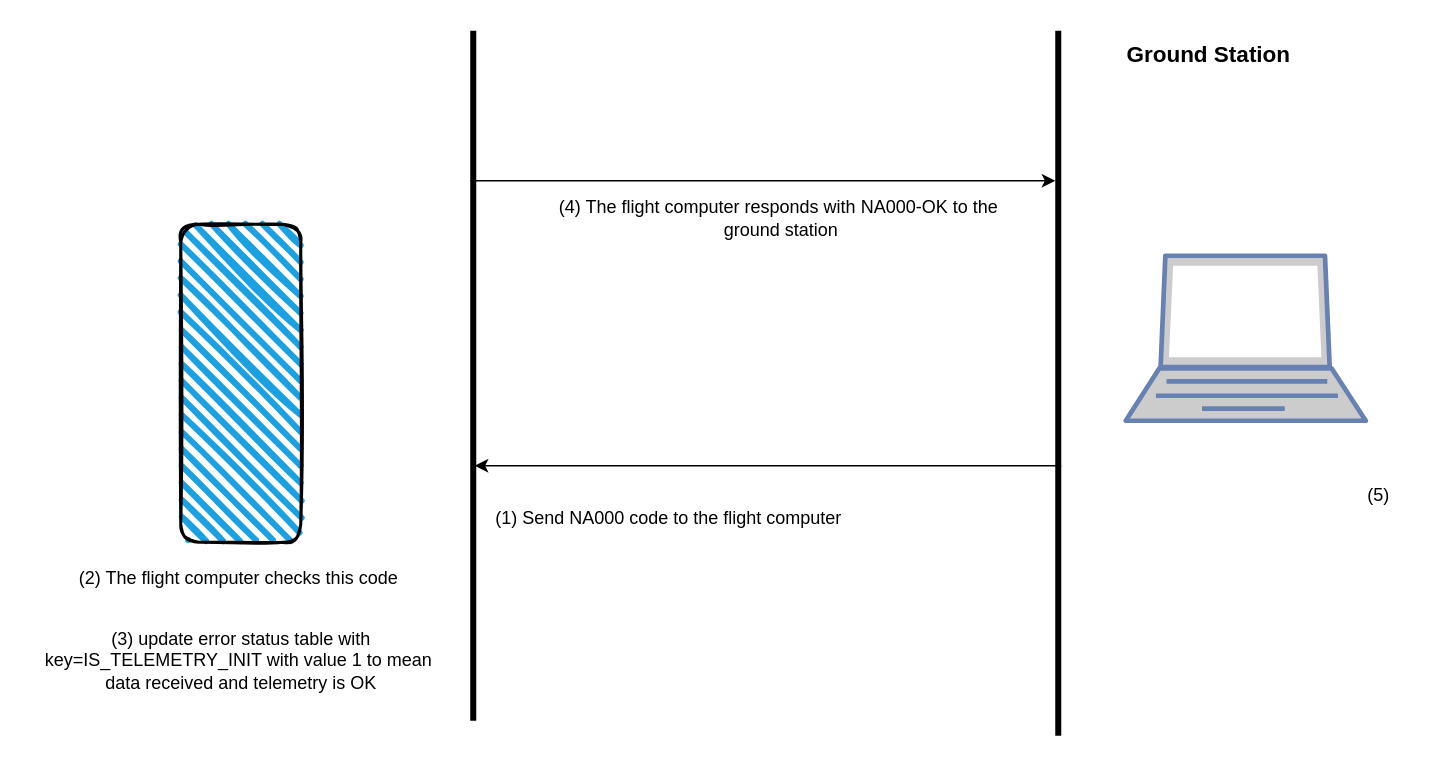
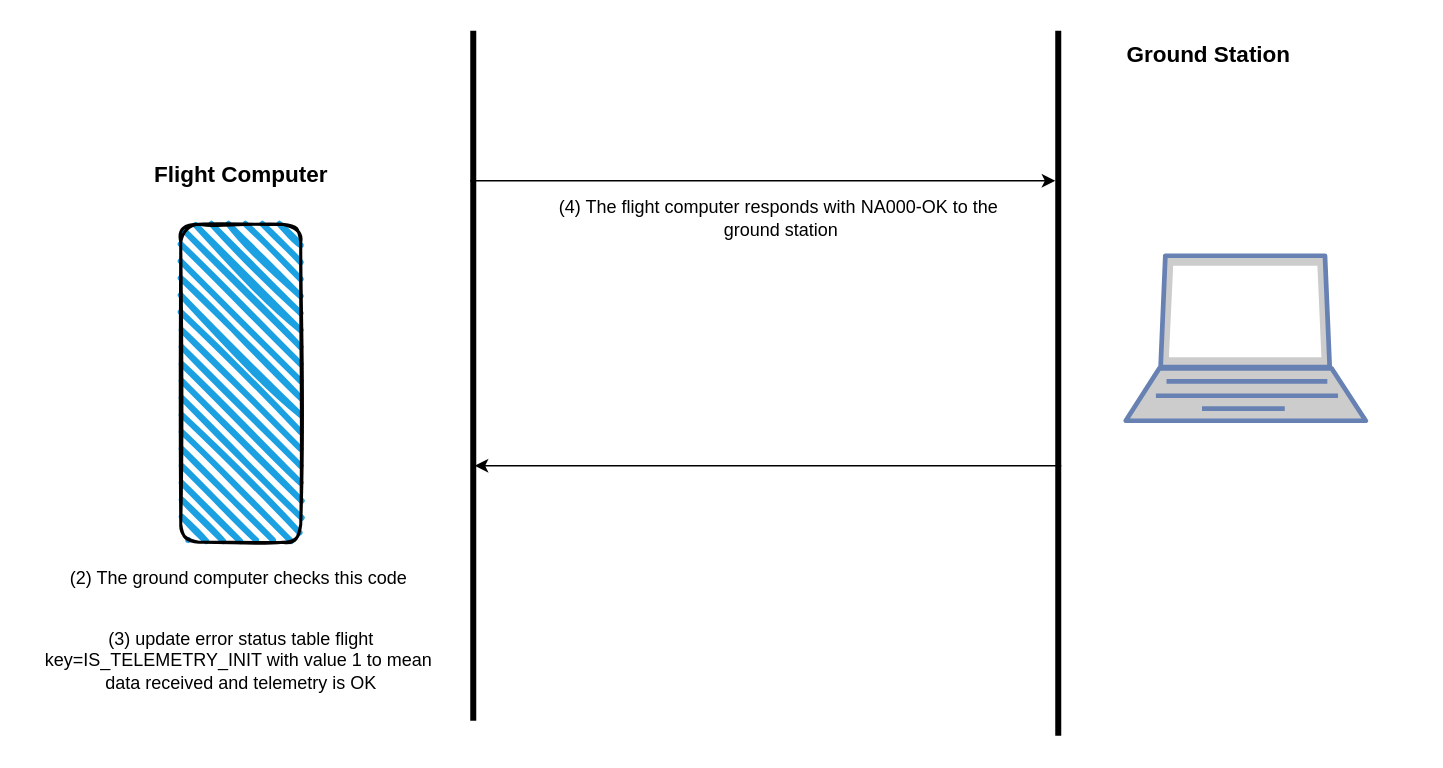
node "Flight Computer": added
node "(5)": removed
node "(1) Send NA000 code to the flight computer": removed
node "(2) The flight computer checks this code": label "(2) The flight computer checks this code" -> "(2) The ground computer checks this code"
node "(3) update error status table with key=IS_TELEMETRY_INIT with value 1 to mean data received and telemetry is OK": label "(3) update error status table with key=IS_TELEMETRY_INIT with value 1 to mean data received and telemetry is OK" -> "(3) update error status table flight key=IS_TELEMETRY_INIT with value 1 to mean data received and telemetry is OK"
